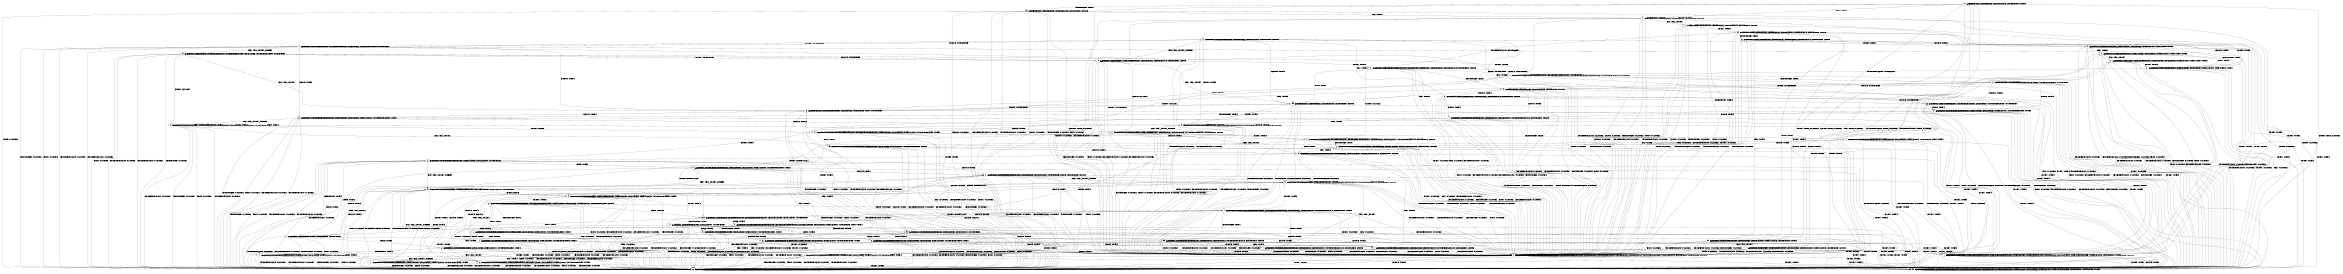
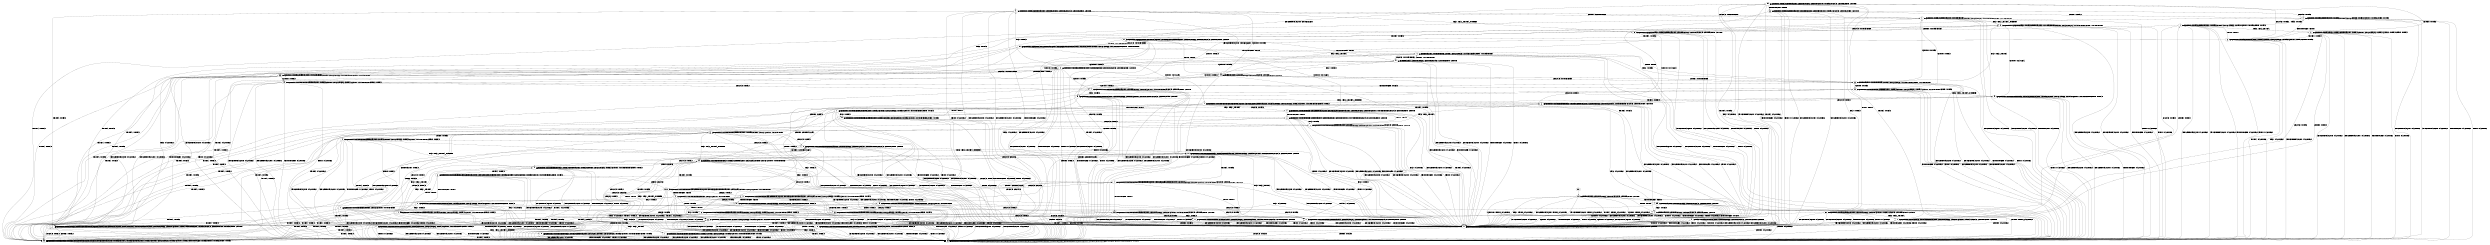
edge "ll" -> "h": label "KEX30 / KEX31+NEWKEYS" -> "KEXINIT_PROCEED / NO_CONN"
edge "qq" -> "j": now "qq" -> "ll"
edge "l" -> "j": removed, label "NEWKEYS / NO_RESP"
node "mm": added
edge "yy" -> "ww": now "oo" -> "ww"
